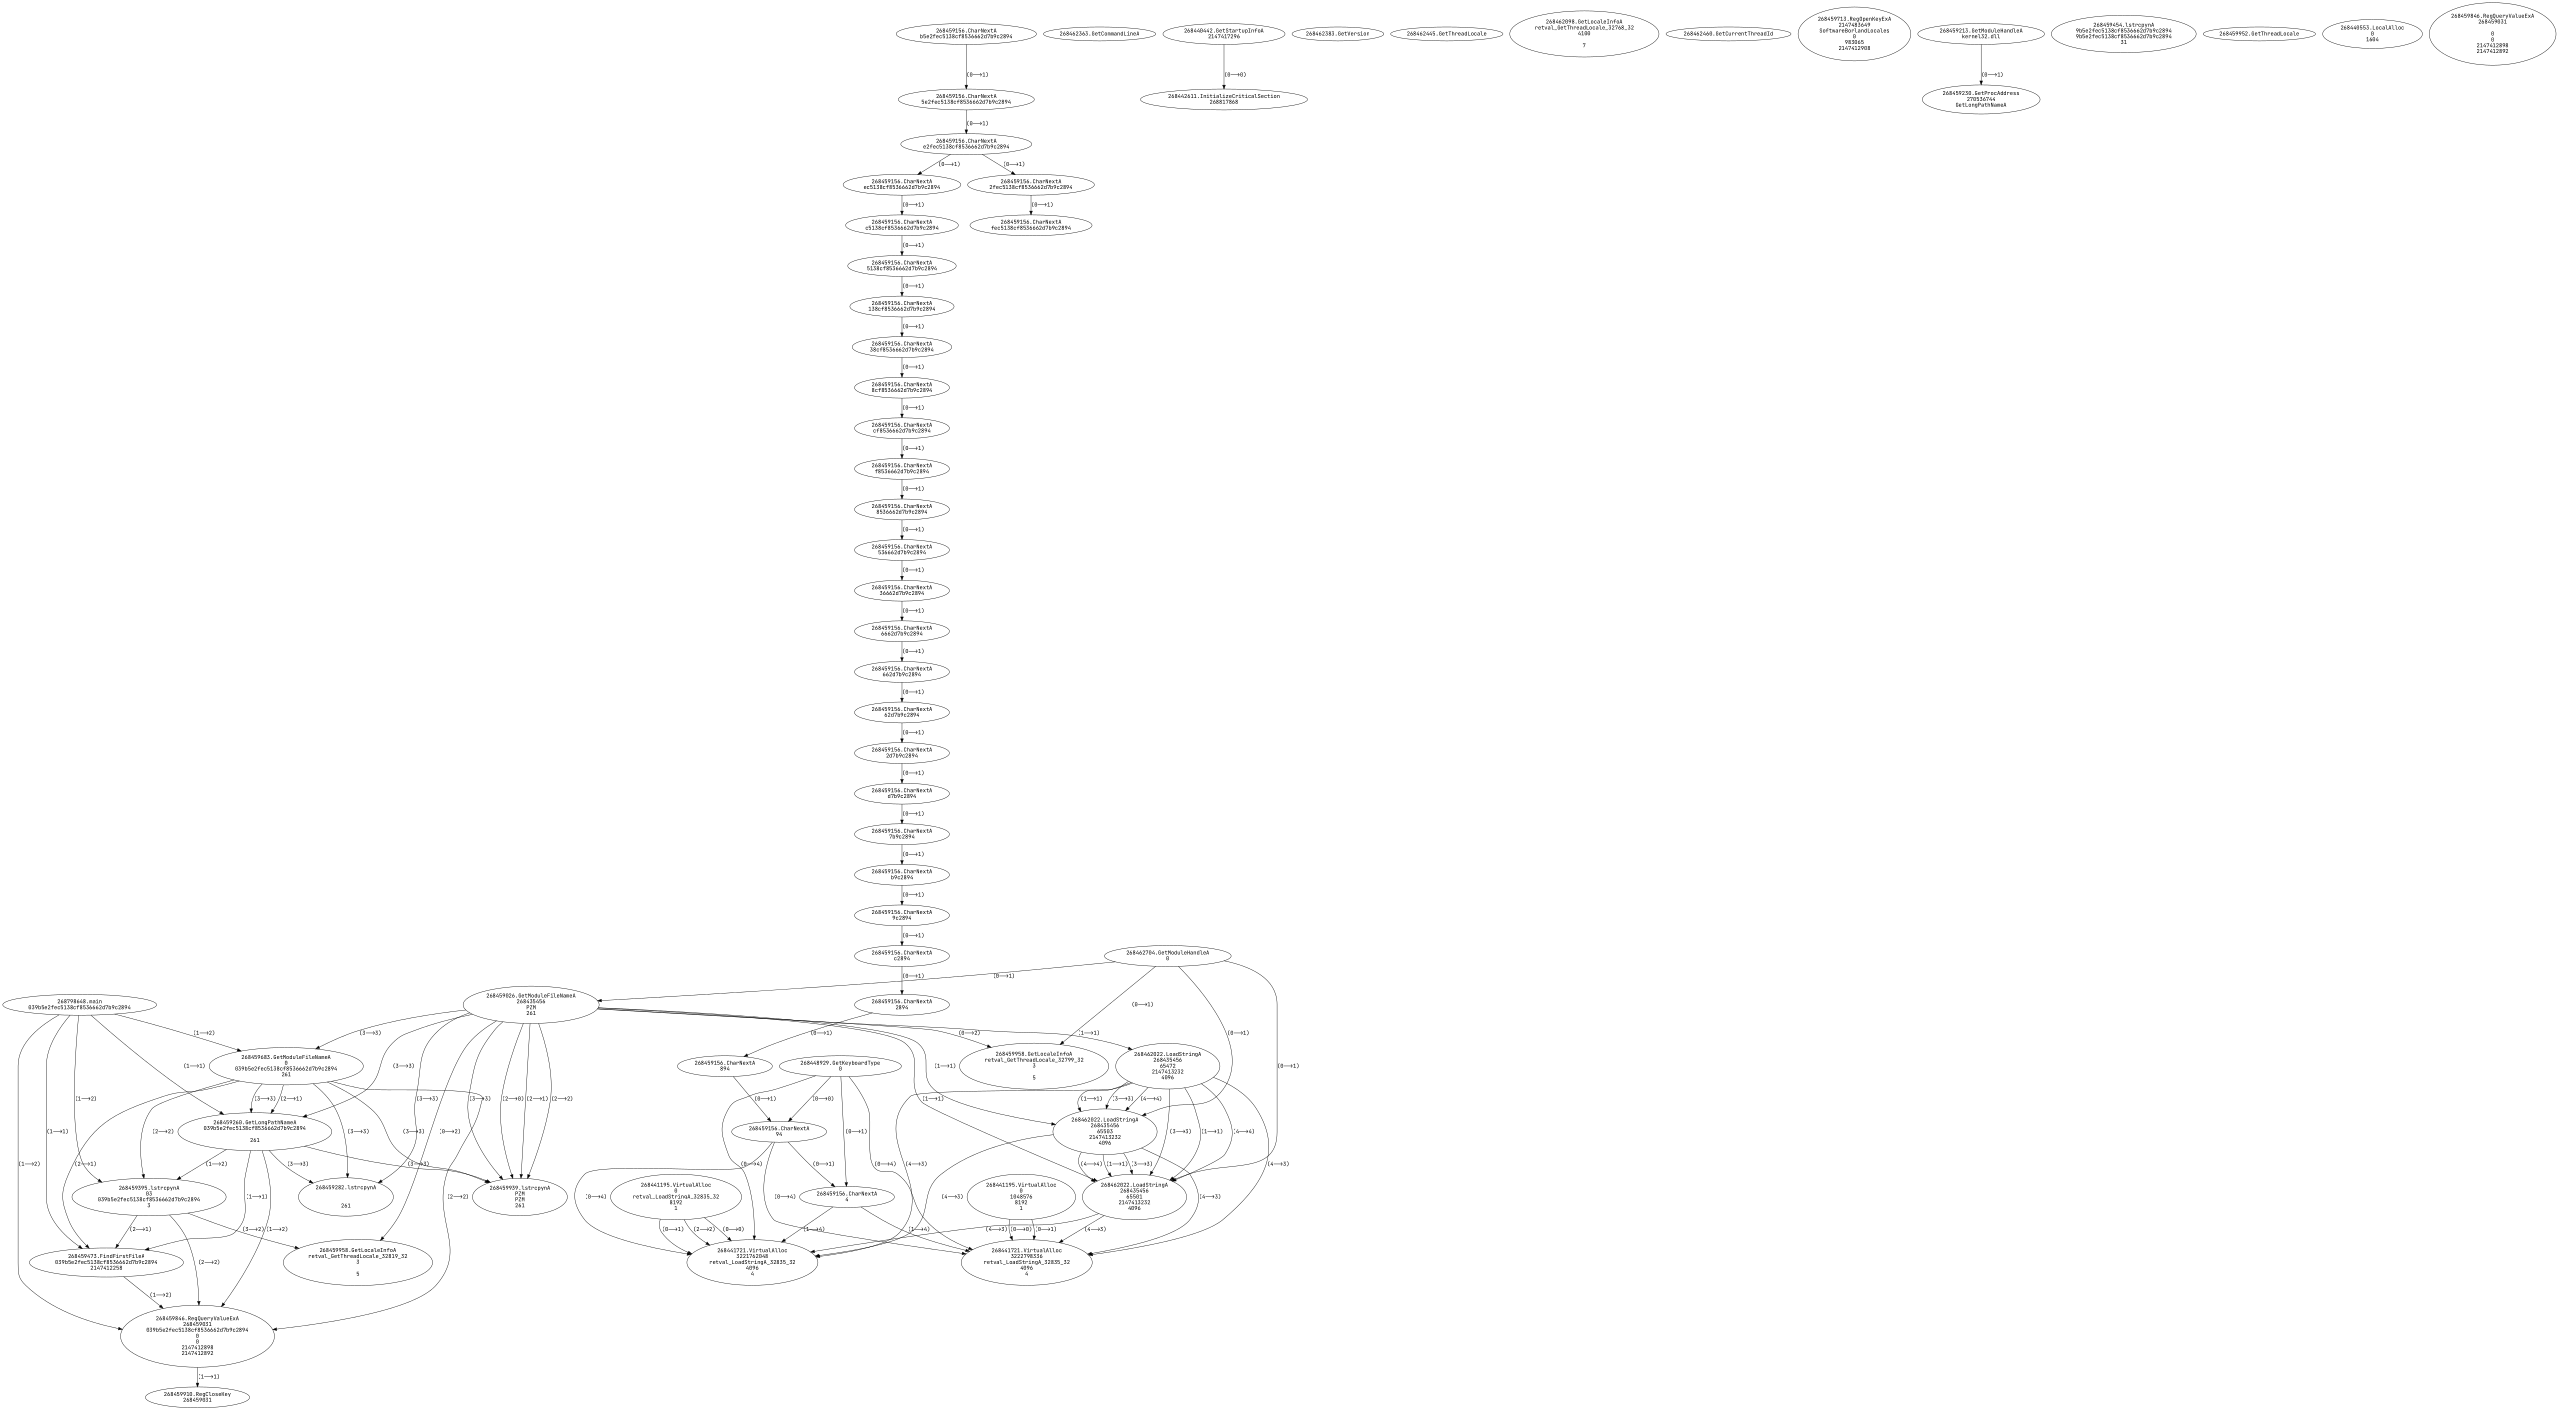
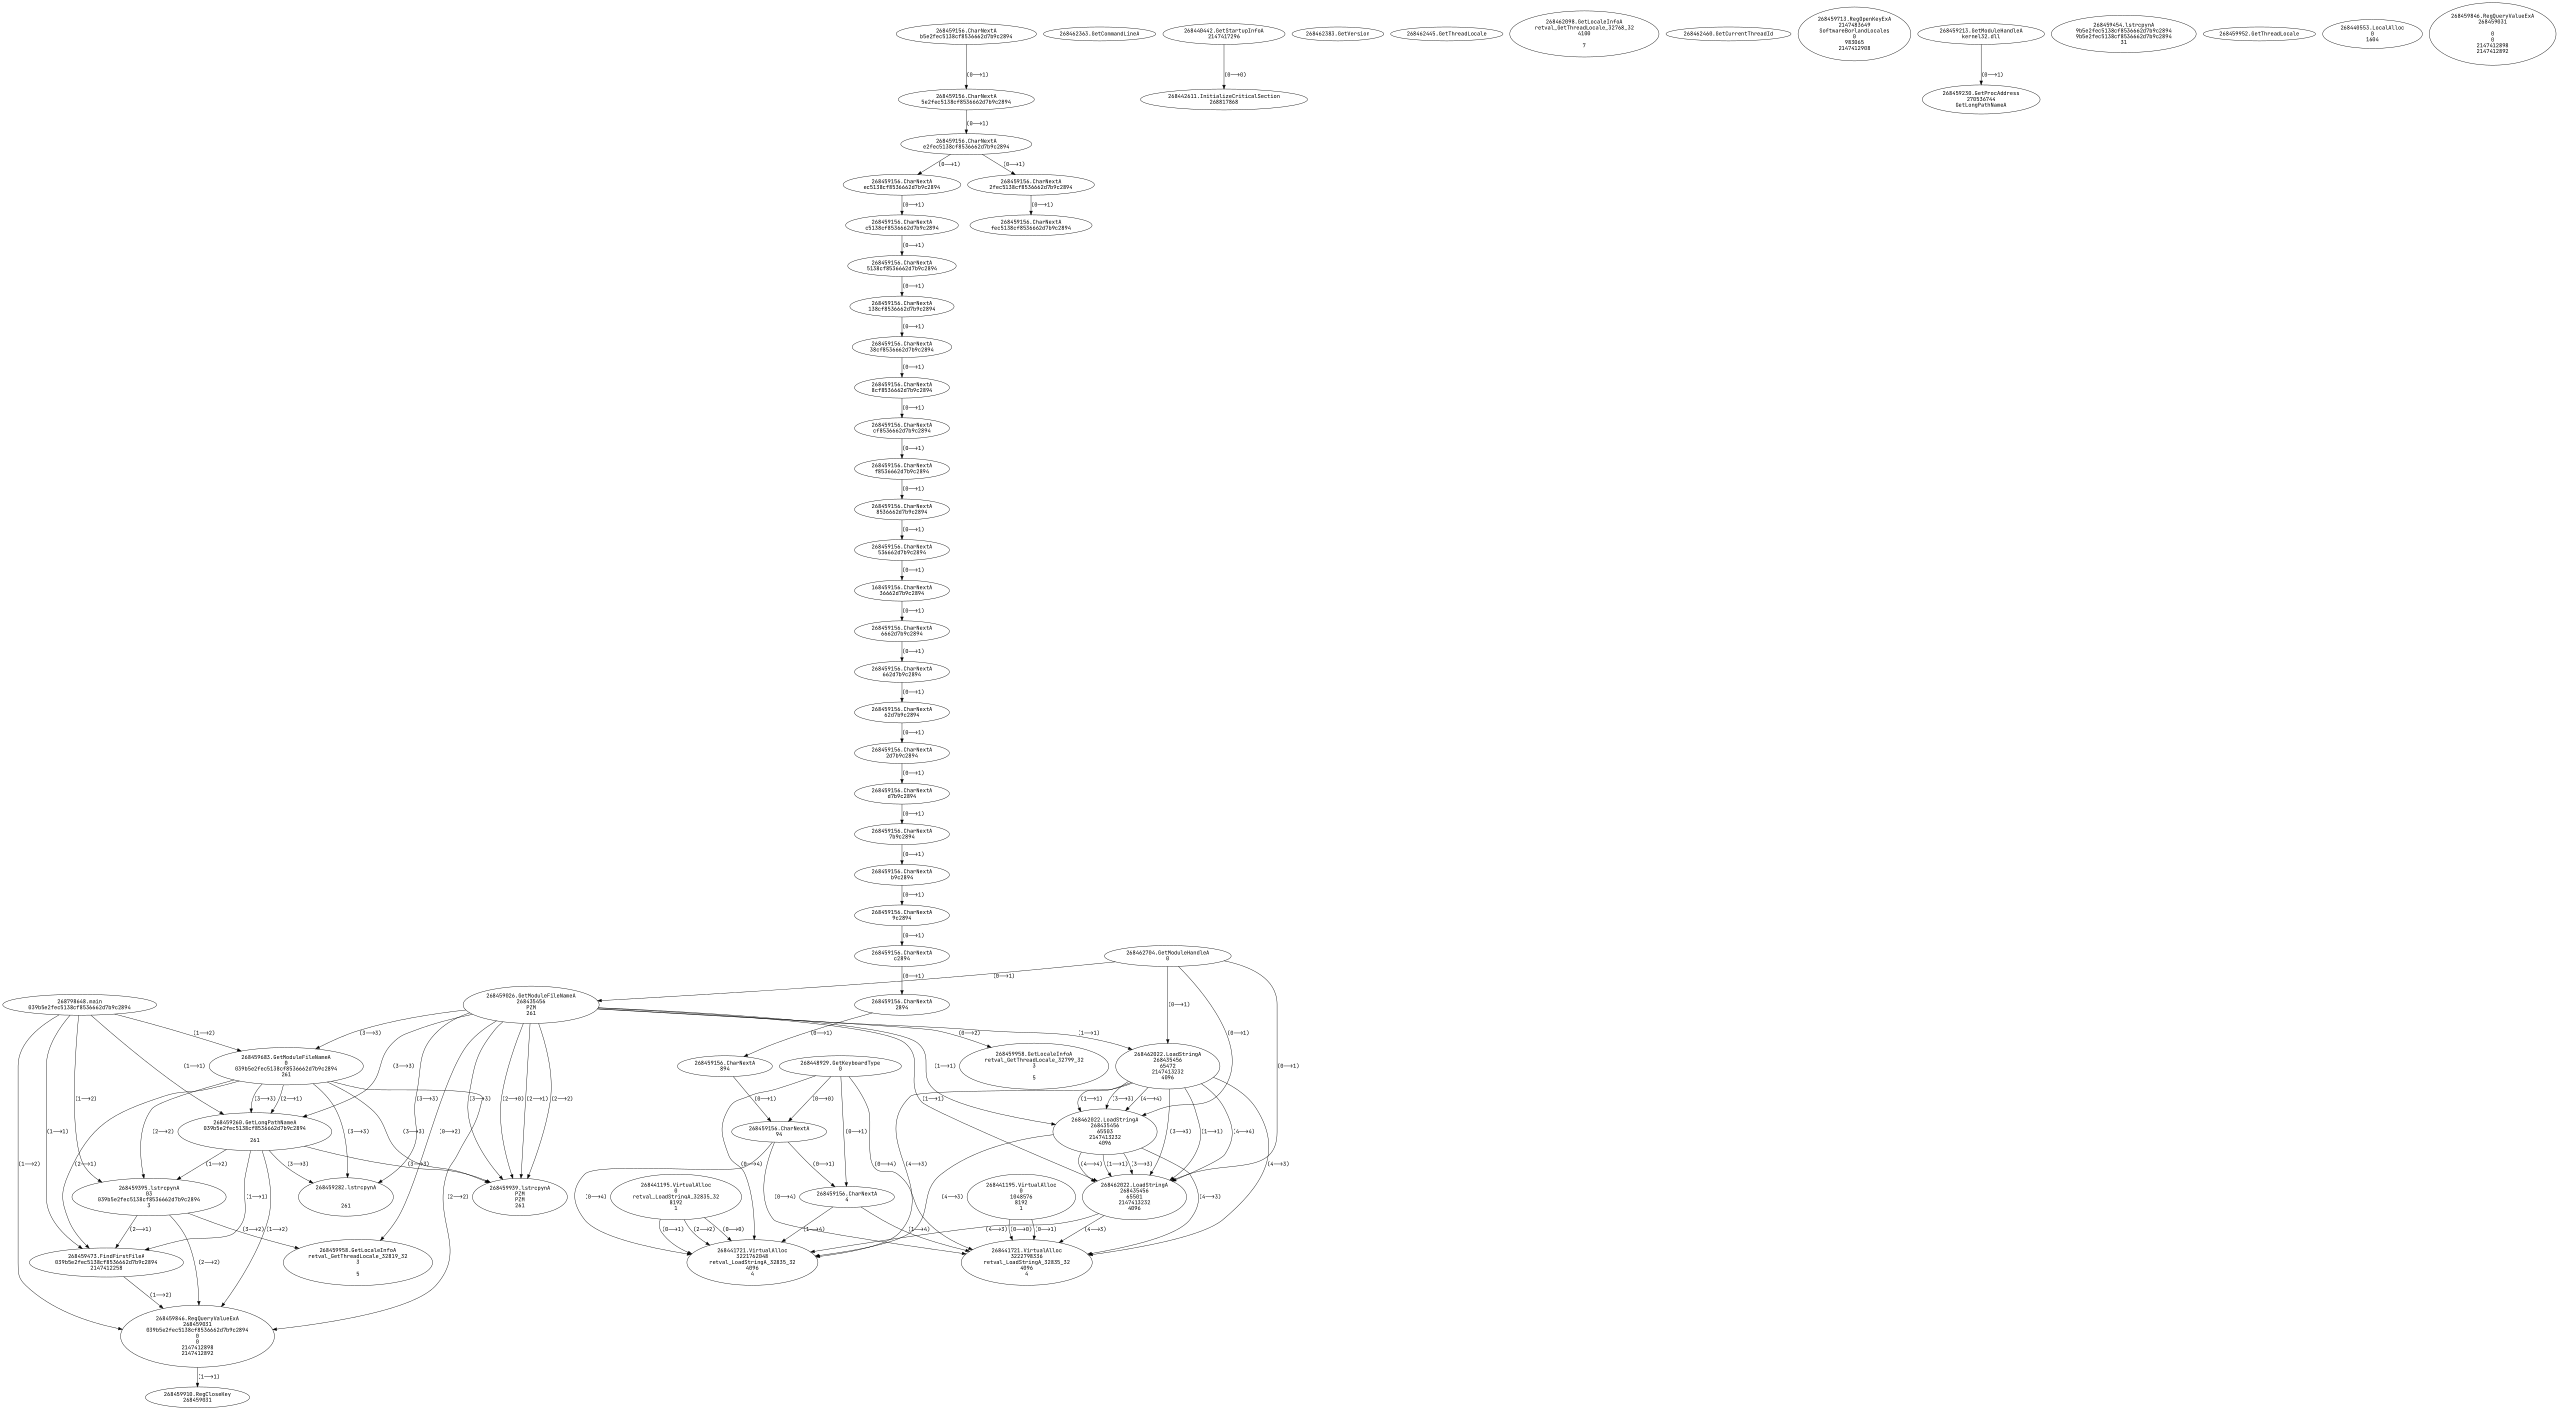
node "268459156.CharNextA 36662d7b9c2894": label "268459156.CharNextA 36662d7b9c2894" -> "168459156.CharNextA 36662d7b9c2894"
edge "268462704.GetModuleHandleA 0" -> "268459958.GetLocaleInfoA retval_GetThreadLocale_32799_32 3 5": now "268462704.GetModuleHandleA 0" -> "268462022.LoadStringA 268435456 65472 2147413232 4096"
